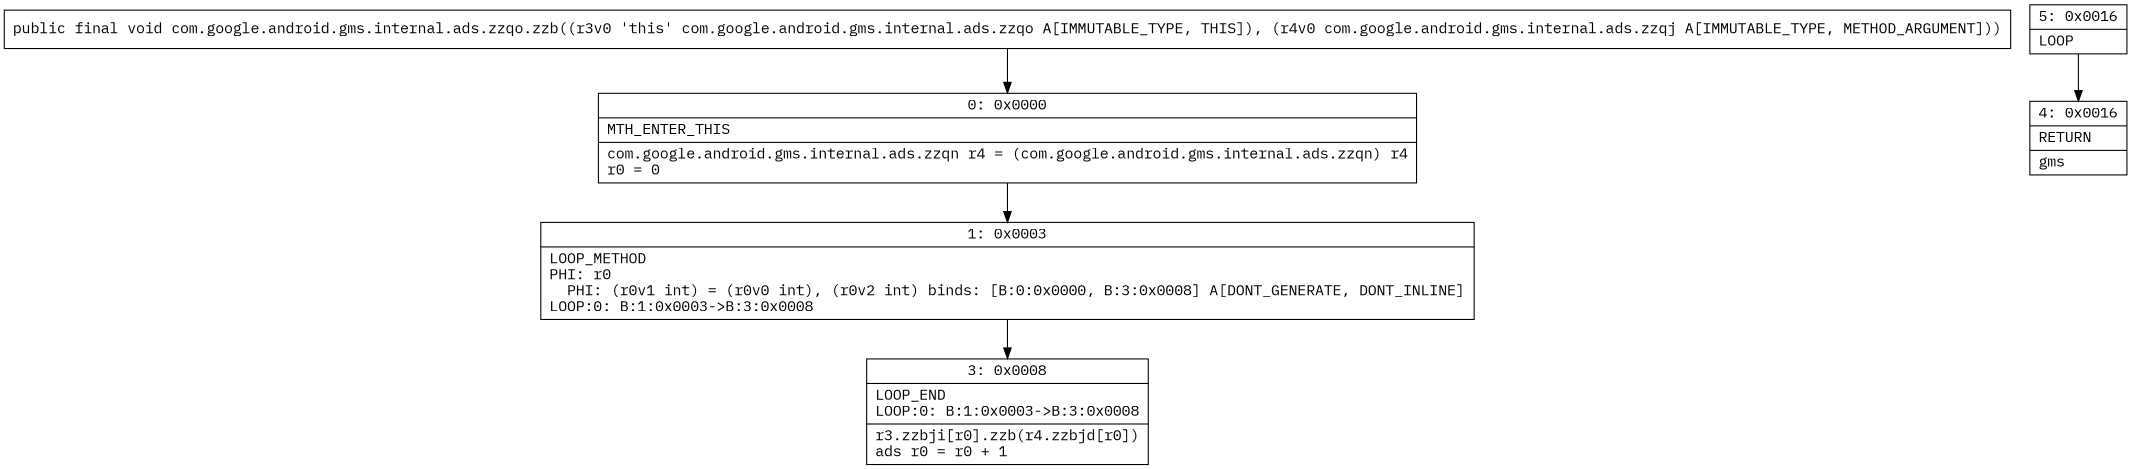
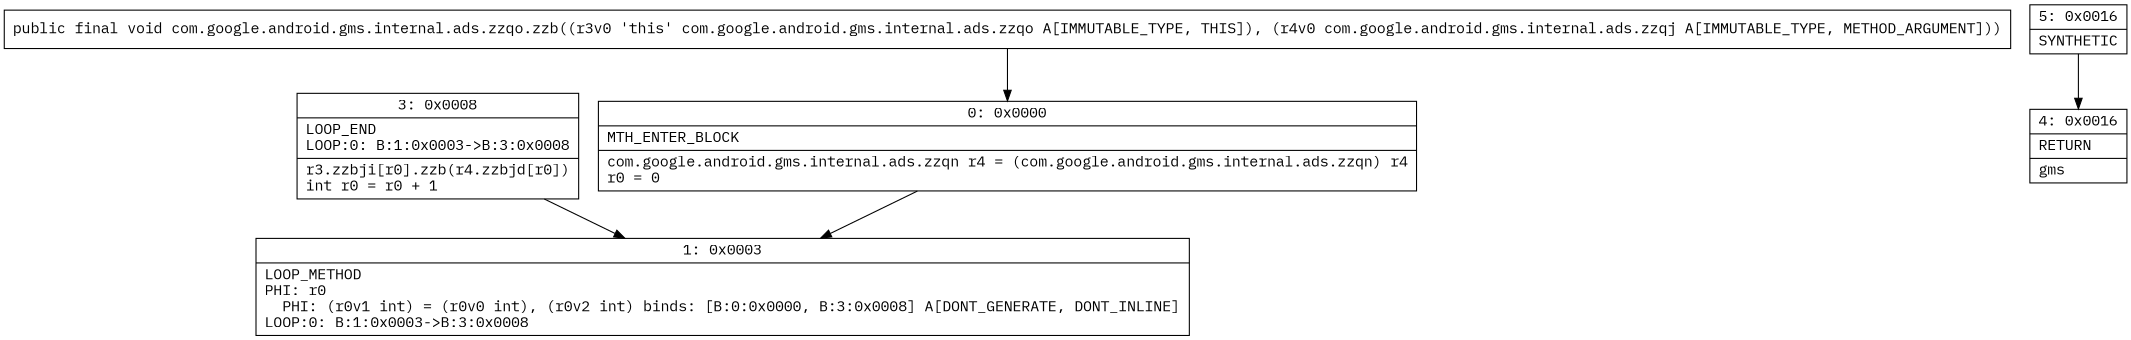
node "5: 0x0016": text "LOOP" -> "SYNTHETIC"
node "0: 0x0000": text "MTH_ENTER_THIS" -> "MTH_ENTER_BLOCK"
edge "1: 0x0003" -> "3: 0x0008": reversed
node "3: 0x0008": text "ads r0 = r0 + 1" -> "int r0 = r0 + 1"
